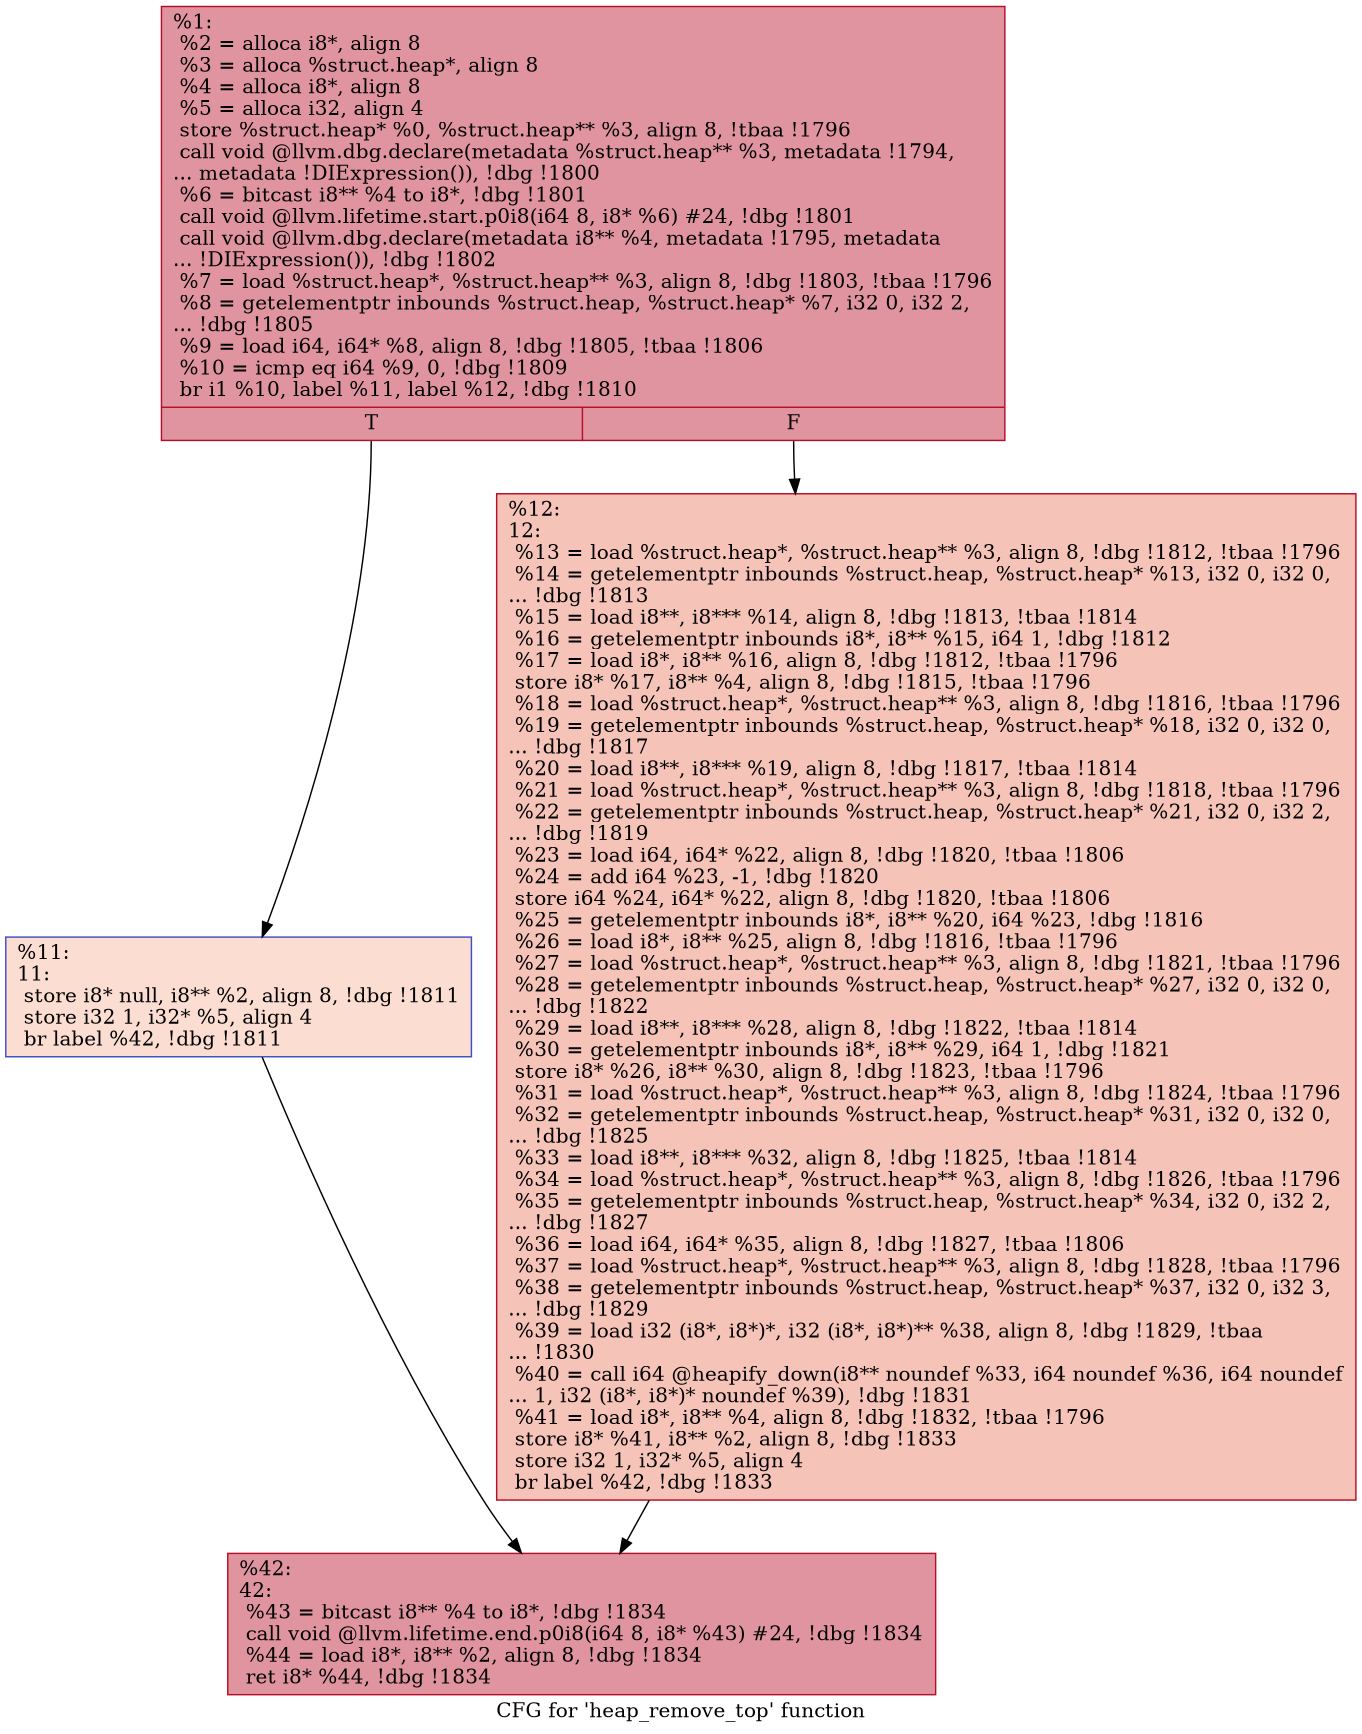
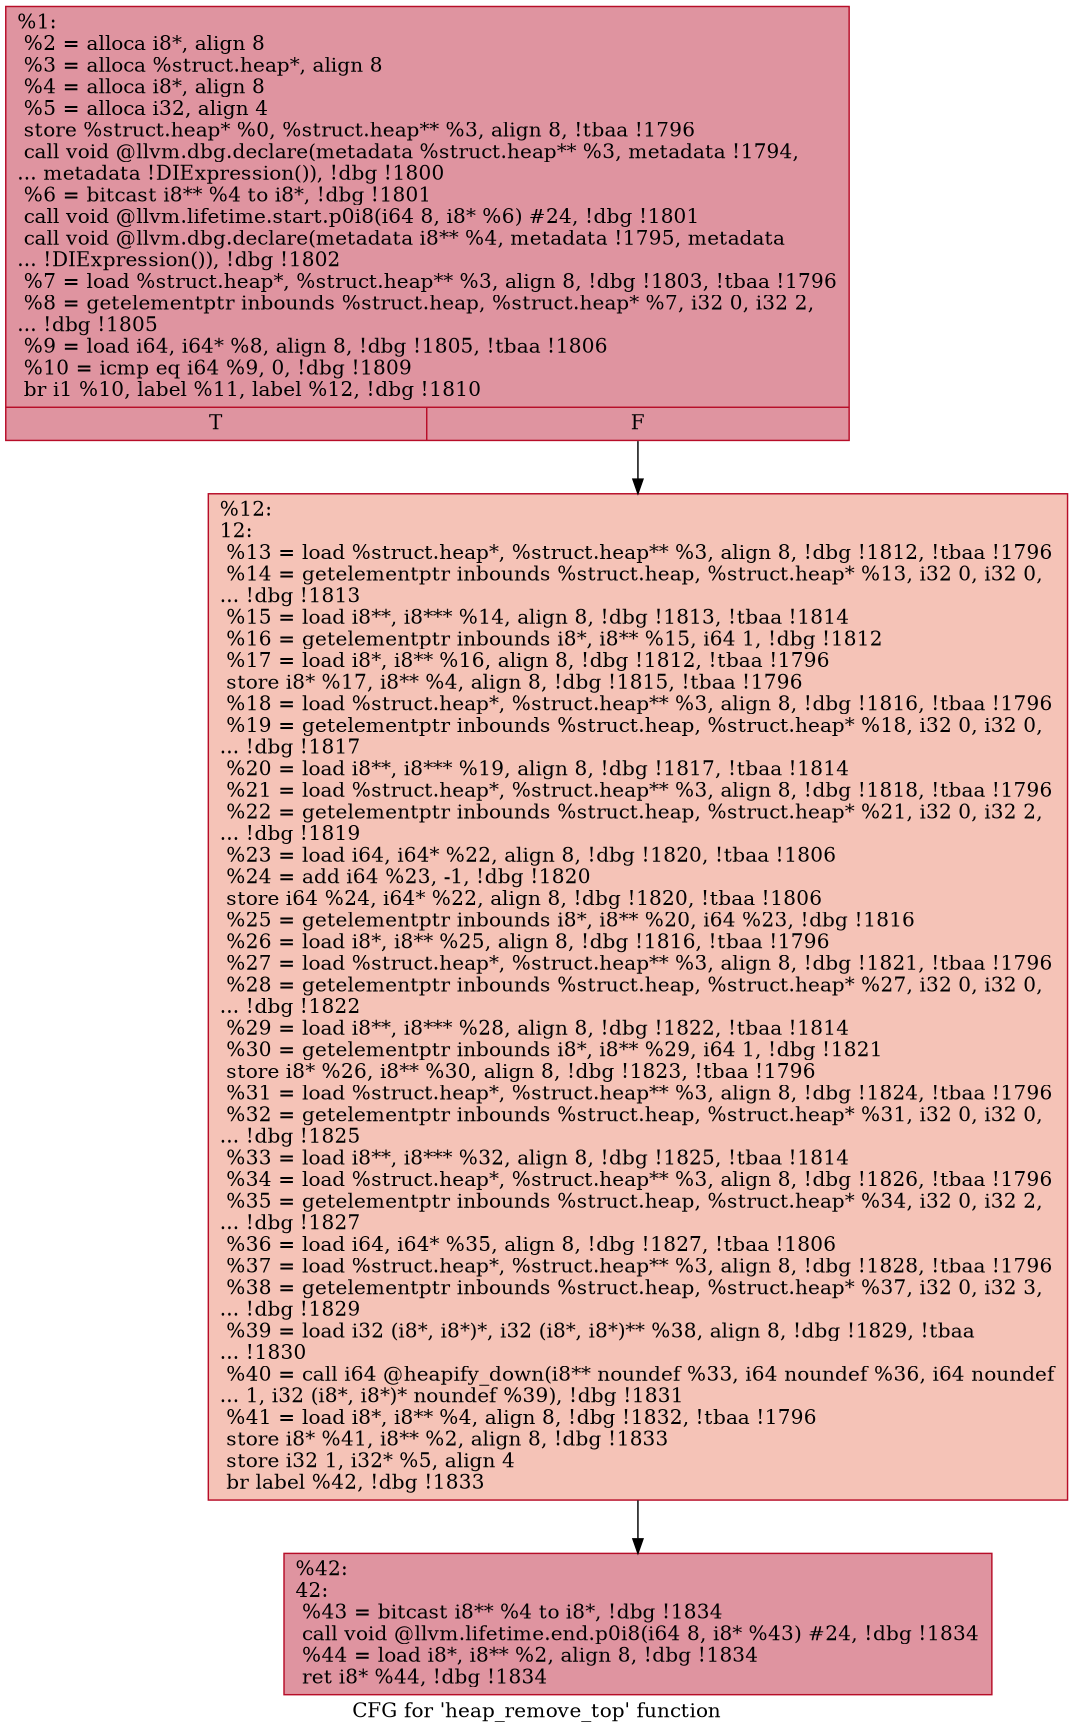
node "%11:": removed
